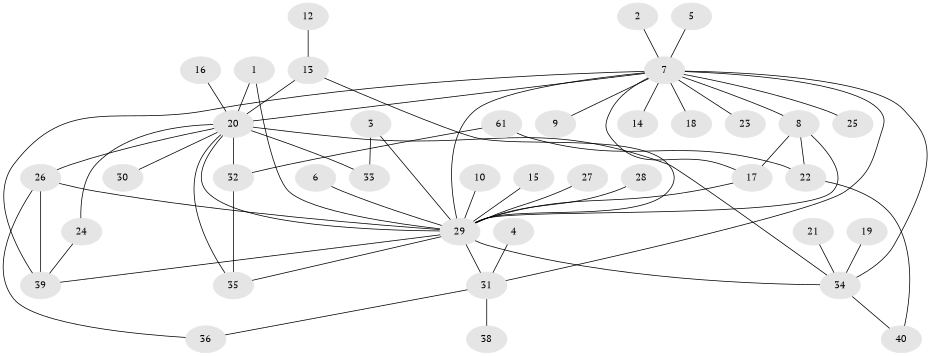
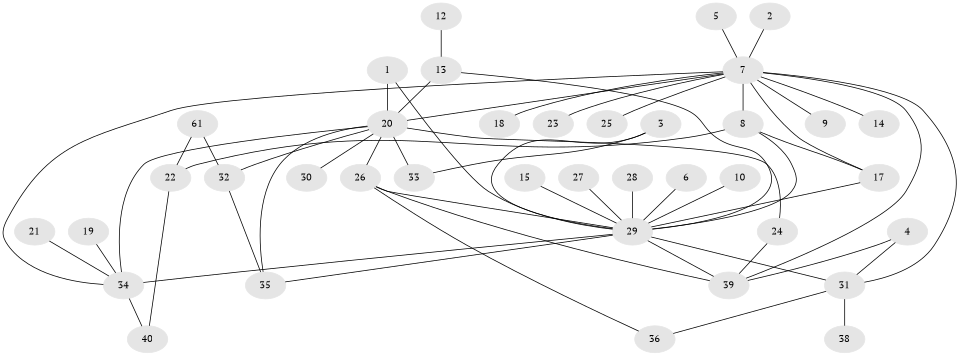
node "16": removed
edge "7" -- "29": removed
edge "20" -- "29": removed
edge "4" -- "39": added
